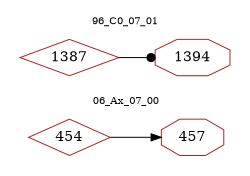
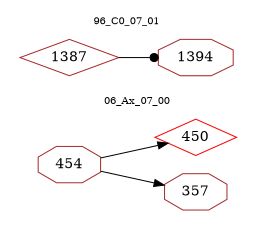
node "454": shape diamond -> octagon
node "457": label "457" -> "357"
node "450": added
